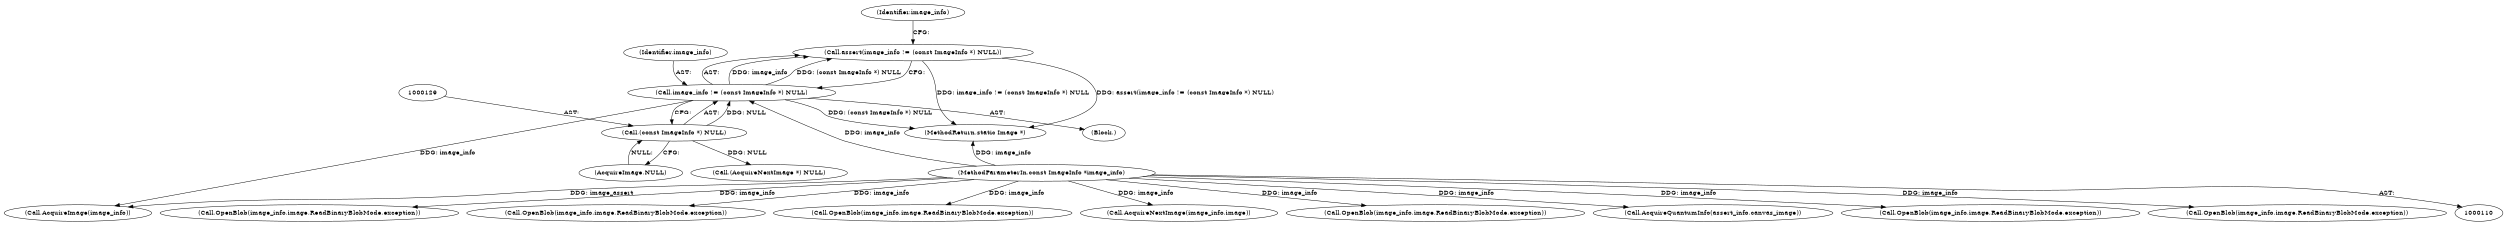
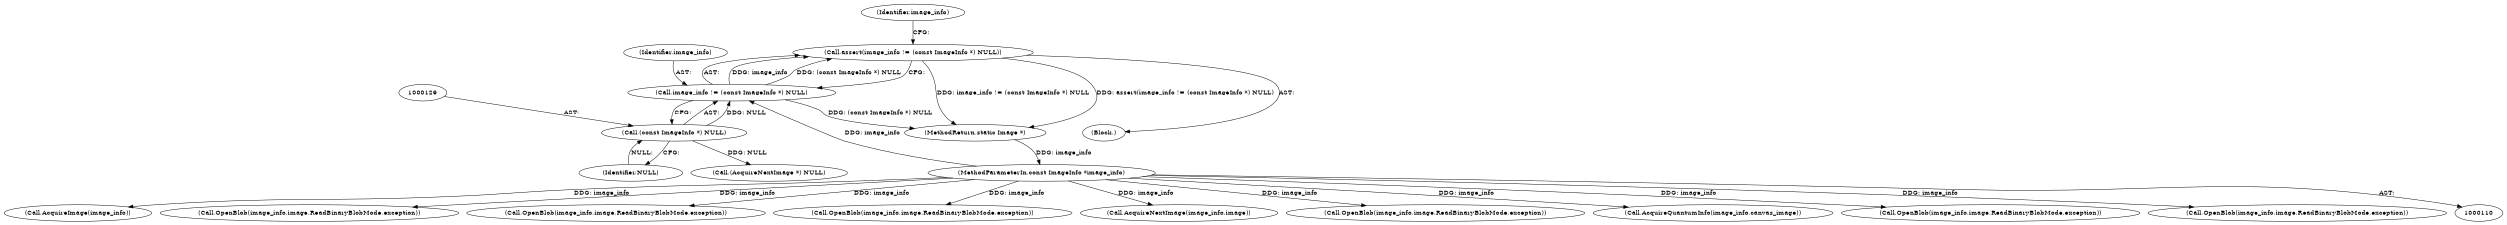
edge "(Call,image_info != (const ImageInfo *) NULL)" -> "(Block,)": now "(Call,assert(image_info != (const ImageInfo *) NULL))" -> "(Block,)"
edge "(Call,image_info != (const ImageInfo *) NULL)" -> "(Call,AcquireImage(image_info))": removed, label "DDG: image_info"
edge "(MethodParameterIn,const ImageInfo *image_info)" -> "(MethodReturn,static Image *)": reversed
node "(AcquireImage,NULL)": label "(AcquireImage,NULL)" -> "(Identifier,NULL)"
edge "(MethodParameterIn,const ImageInfo *image_info)" -> "(Call,AcquireImage(image_info))": label "DDG: image_assert" -> "DDG: image_info"
node "(Call,AcquireQuantumInfo(assert_info,canvas_image))": label "(Call,AcquireQuantumInfo(assert_info,canvas_image))" -> "(Call,AcquireQuantumInfo(image_info,canvas_image))"
